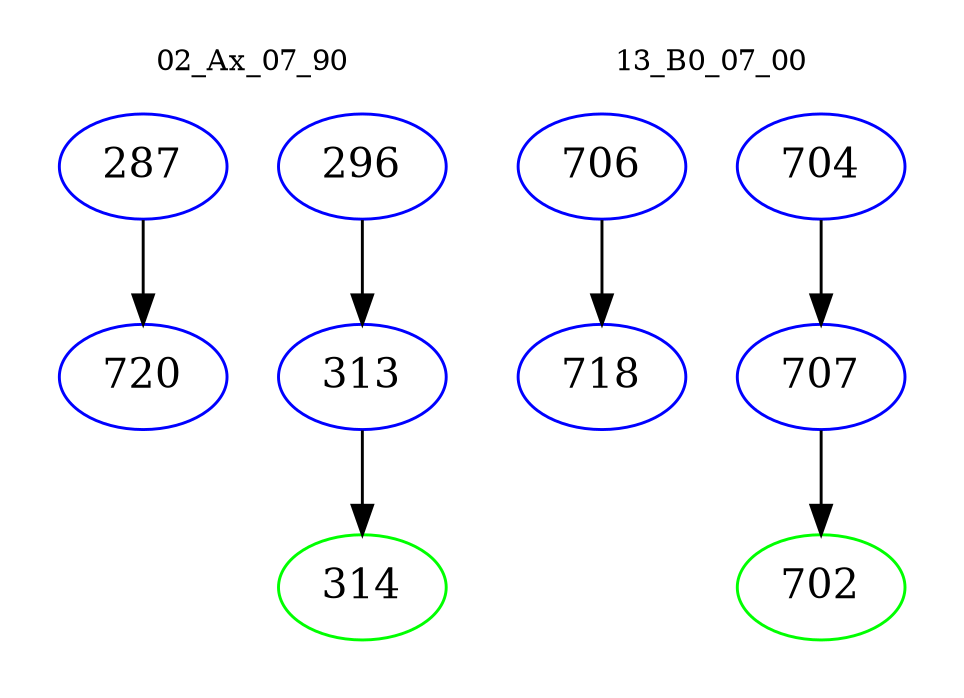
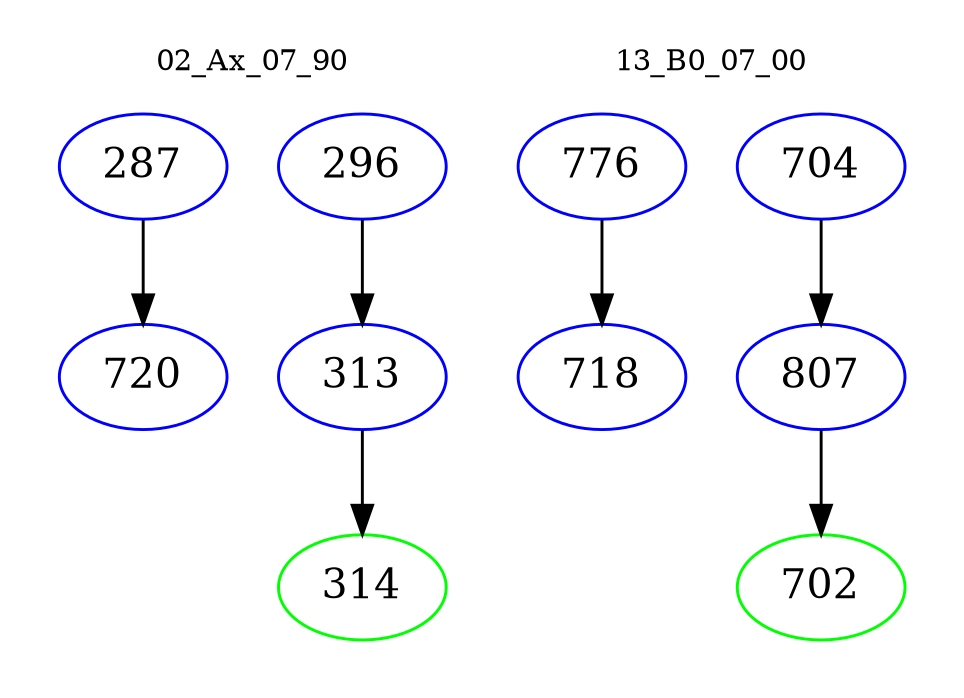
node "706": label "706" -> "776"
node "707": label "707" -> "807"
